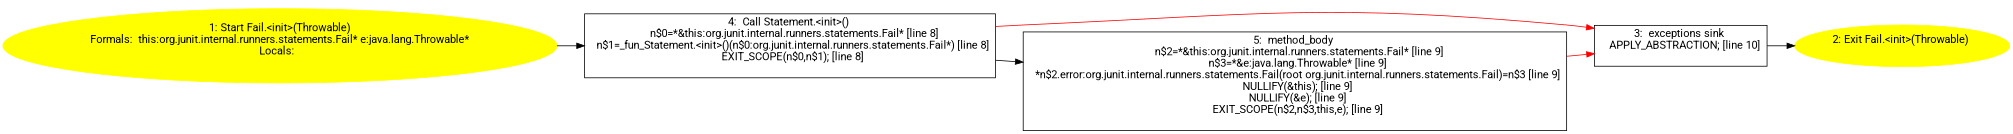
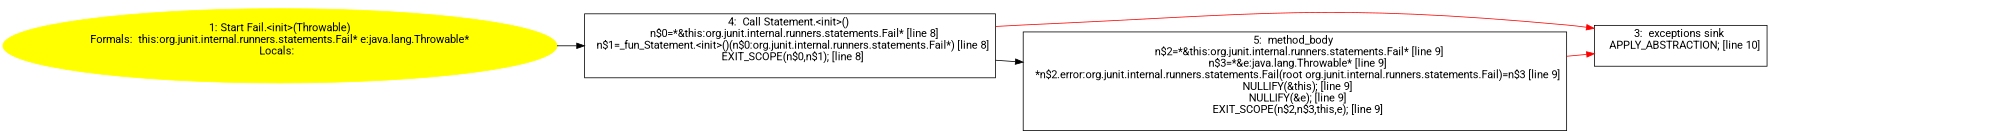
node "2: Exit Fail.<init>(Throwable)": removed
